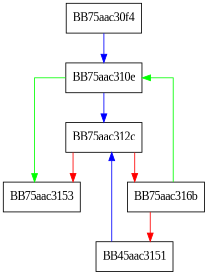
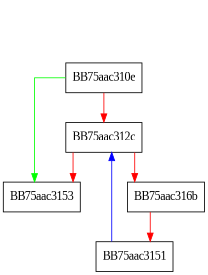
node "BB75aac30f4": removed
edge "BB75aac310e" -> "BB75aac312c": color blue -> red
edge "BB75aac316b" -> "BB75aac310e": removed
node "BB45aac3151": label "BB45aac3151" -> "BB75aac3151"
